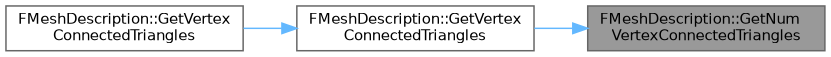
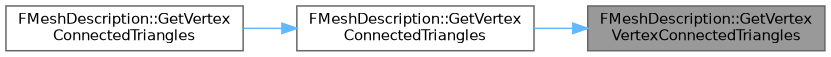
node "FMeshDescription::GetNum VertexConnectedTriangles": label "FMeshDescription::GetNum VertexConnectedTriangles" -> "FMeshDescription::GetVertex VertexConnectedTriangles"
